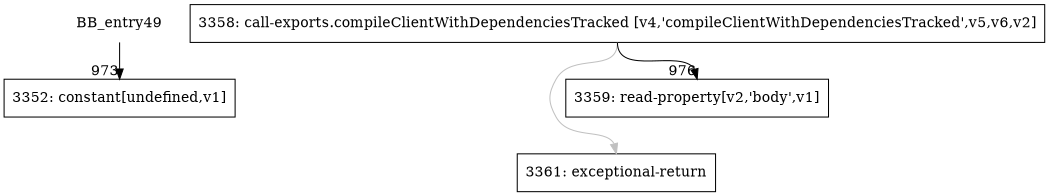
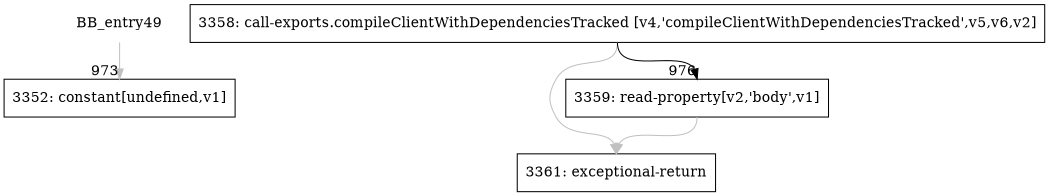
edge "BB_entry49" -> "3352: constant[undefined,v1]": color black -> gray
edge "3359: read-property[v2,'body',v1]" -> "3361: exceptional-return": added
